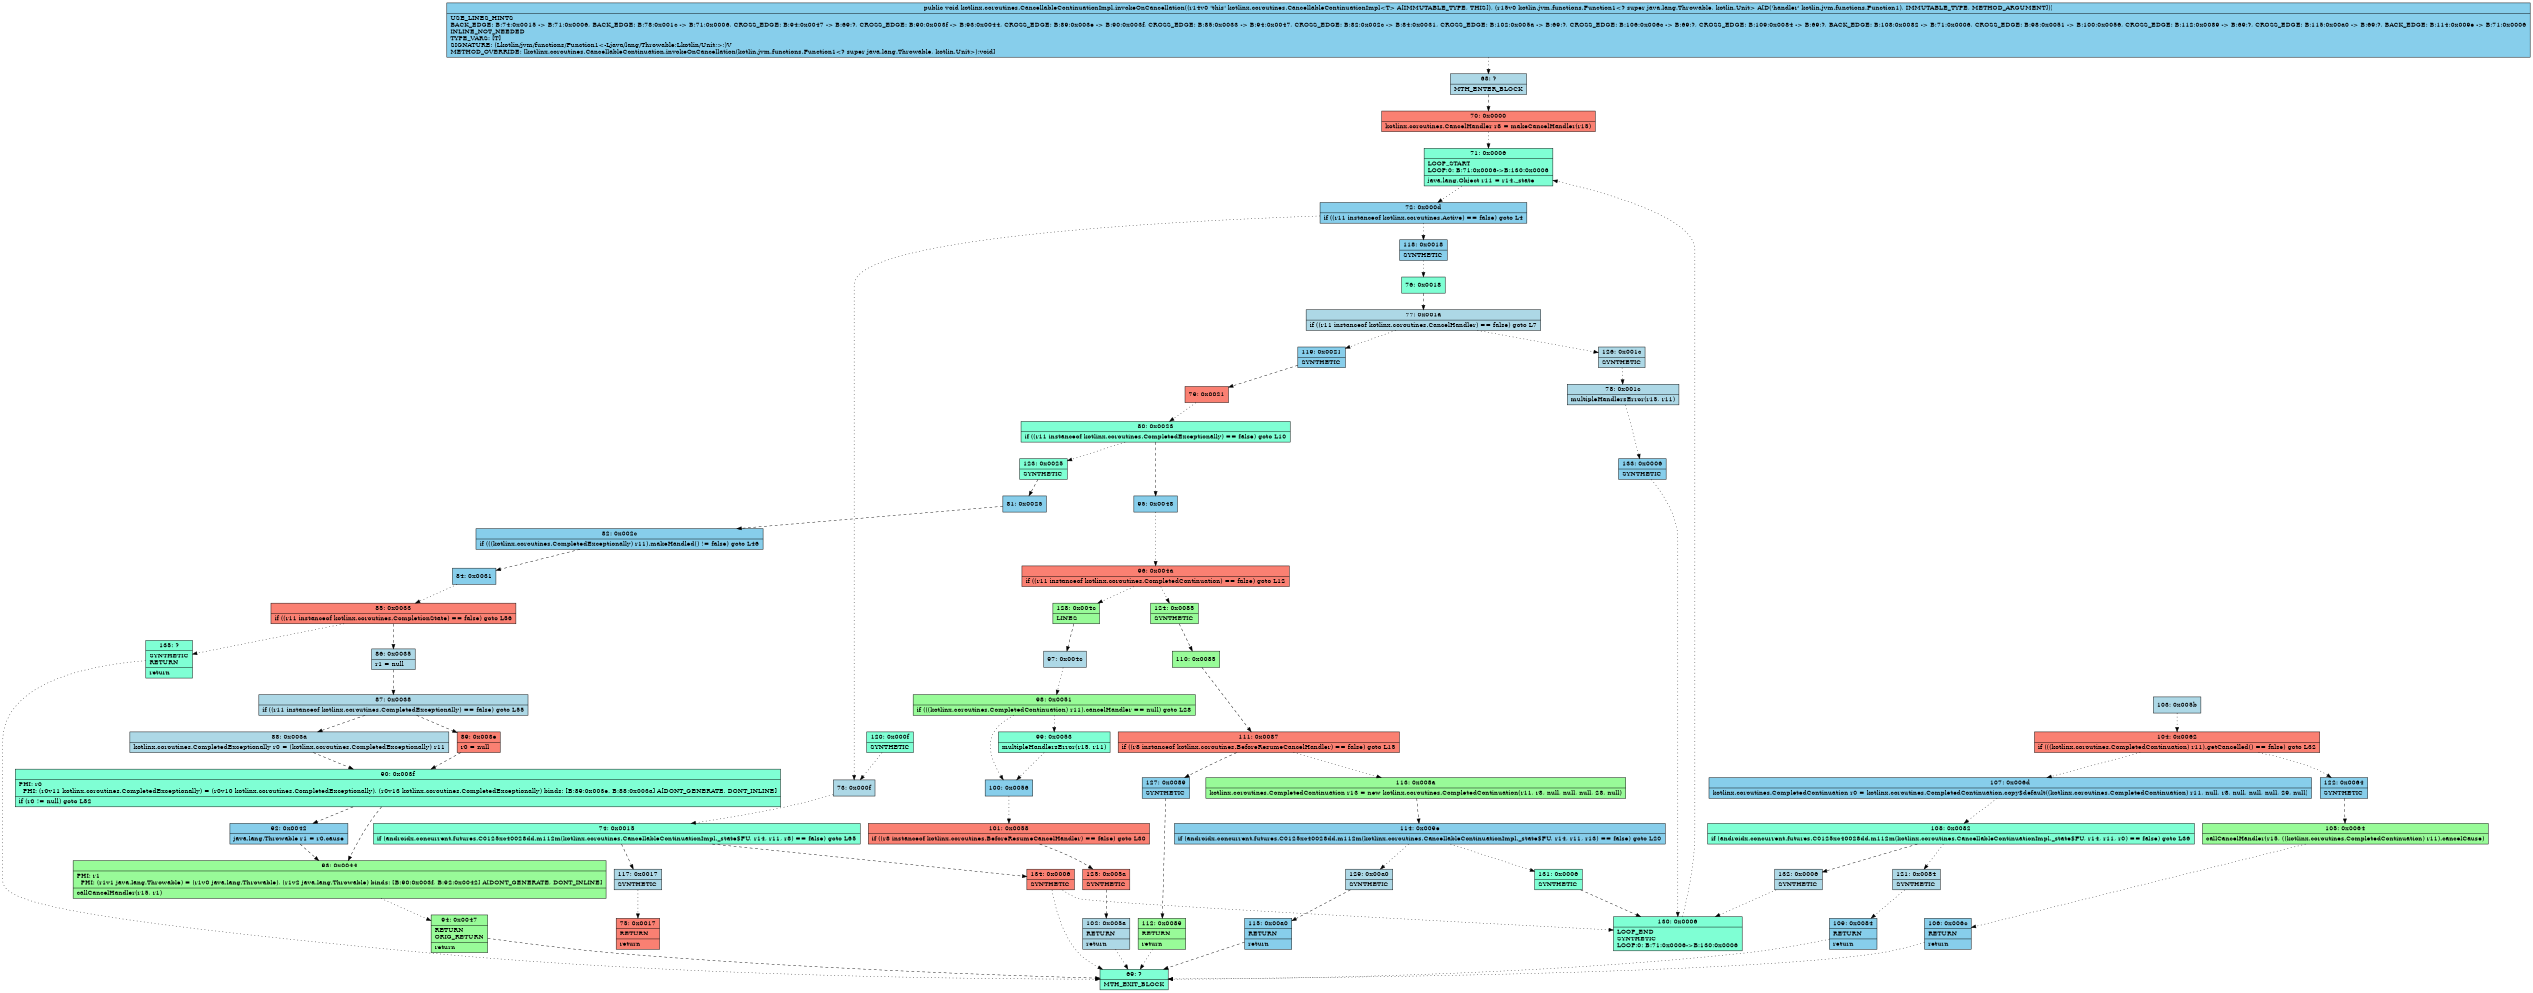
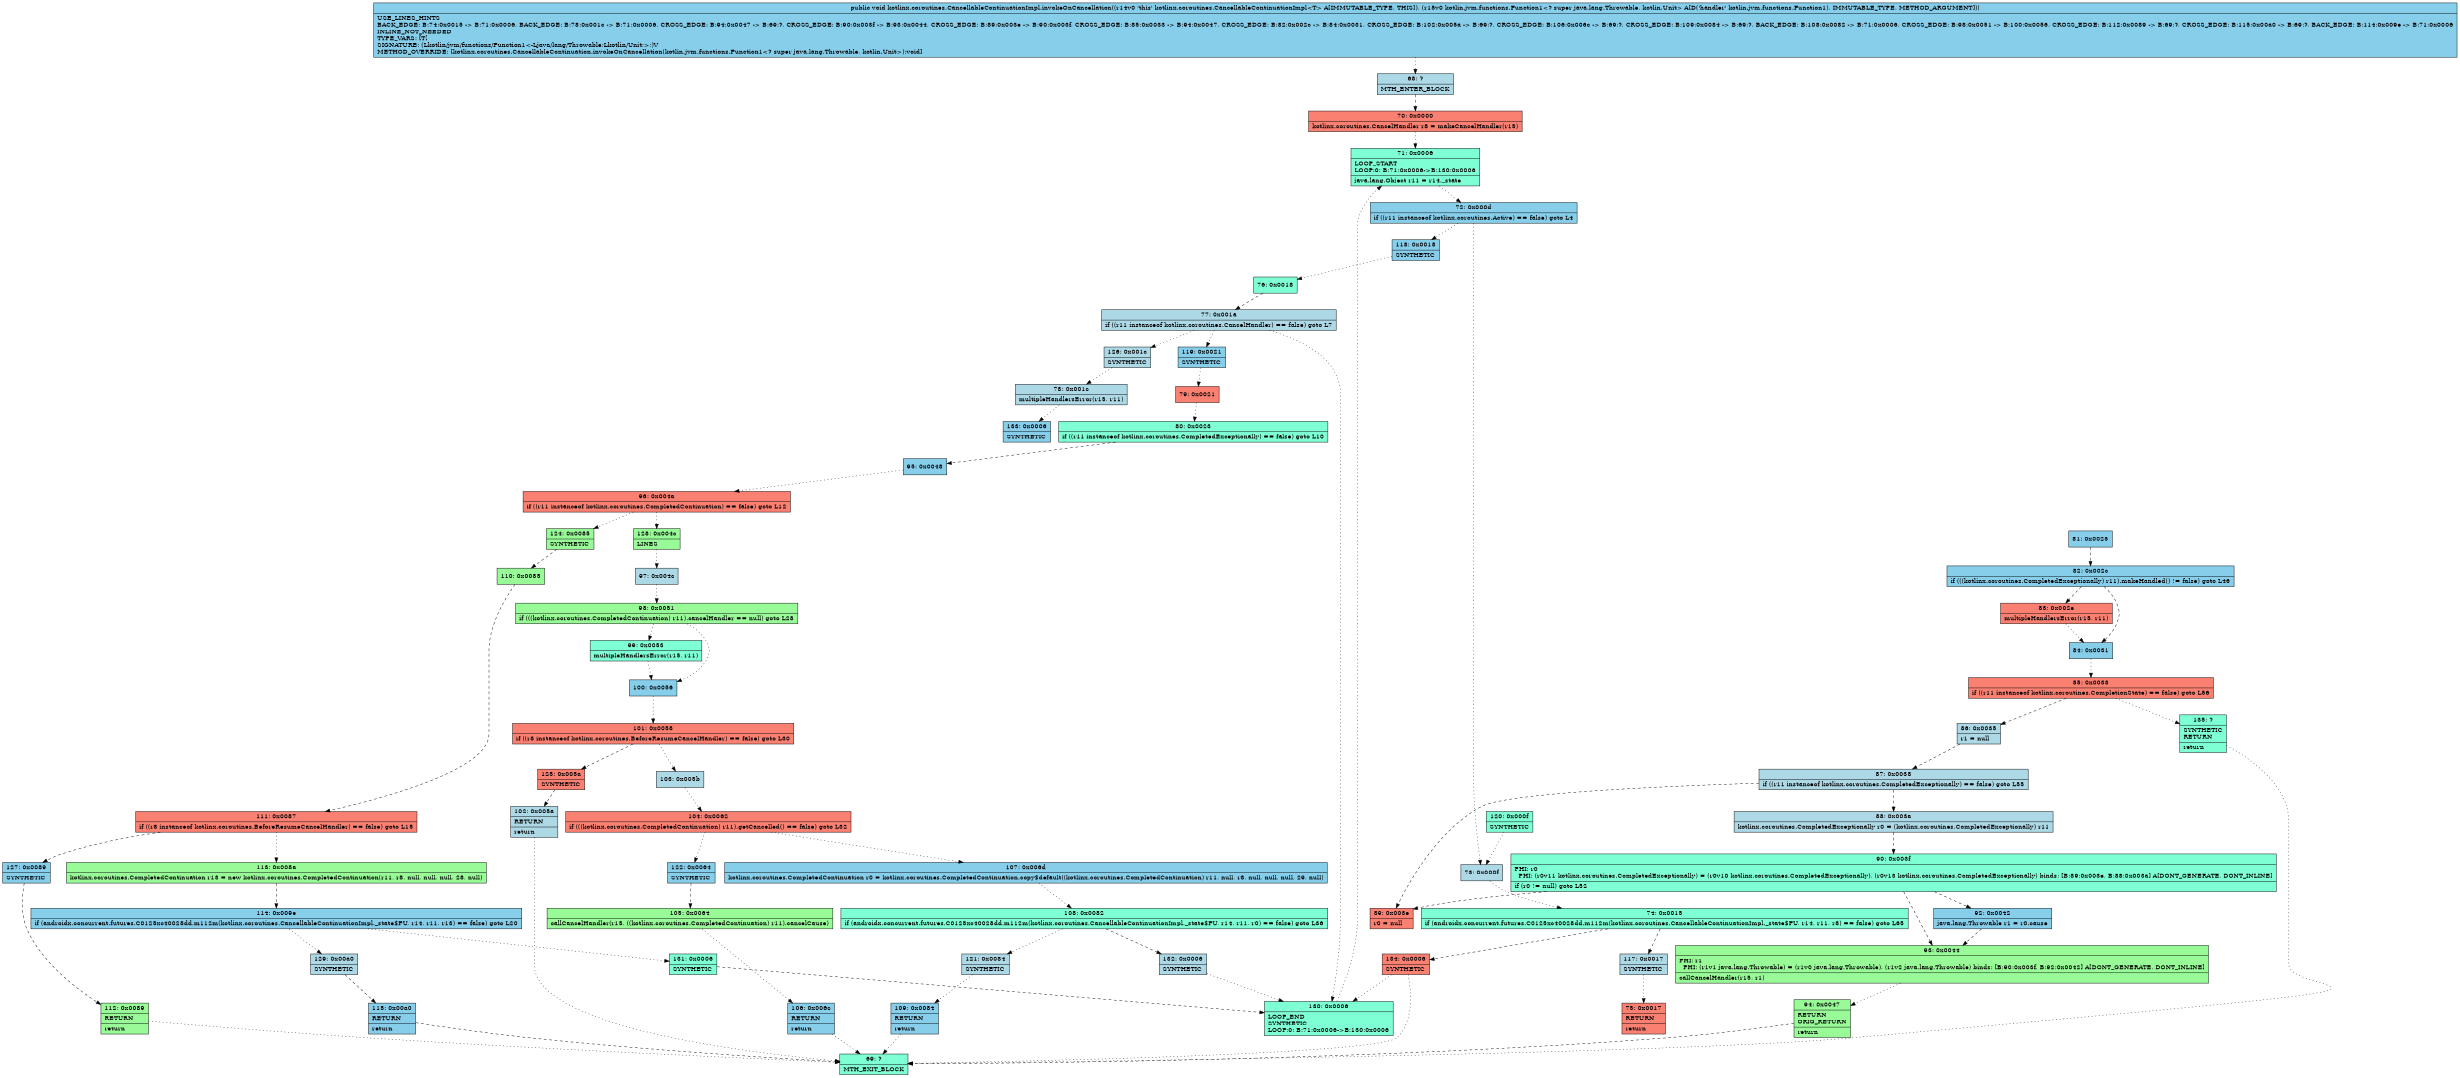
edge "119: 0x0021" -> "79: 0x0021": style dashed -> dotted
node "123: 0x0025": removed
node "83: 0x002e": added
edge "128: 0x004c" -> "97: 0x004c": style dashed -> dotted
edge "133: 0x0006" -> "130: 0x0006": now "77: 0x001a" -> "130: 0x0006"
edge "101: 0x0058" -> "103: 0x005b": added
edge "89: 0x003e" -> "90: 0x003f": reversed
